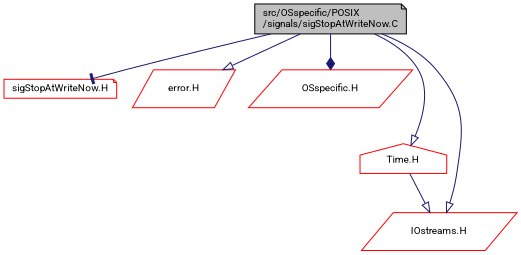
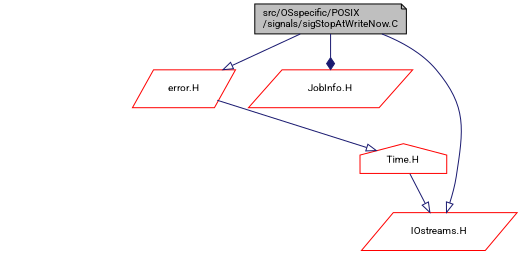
edge "src/OSspecific/POSIX /signals/sigStopAtWriteNow.C" -> "Time.H": now "error.H" -> "Time.H"
node "sigStopAtWriteNow.H": removed
node "OSspecific.H": label "OSspecific.H" -> "JobInfo.H"
